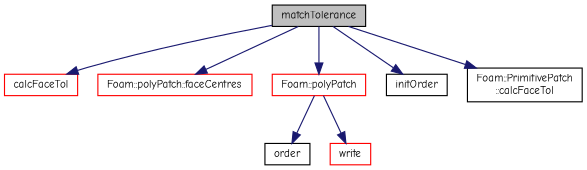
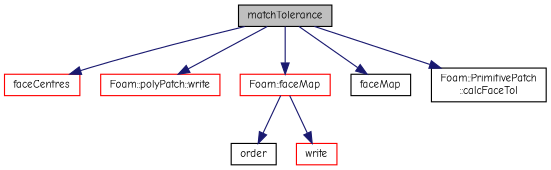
node "calcFaceTol": label "calcFaceTol" -> "faceCentres"
node "Foam::polyPatch::faceCentres": label "Foam::polyPatch::faceCentres" -> "Foam::polyPatch::write"
node "Foam::polyPatch": label "Foam::polyPatch" -> "Foam::faceMap"
node "initOrder": label "initOrder" -> "faceMap"
